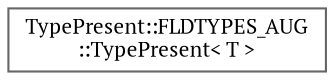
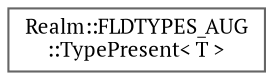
node "TypePresent::FLDTYPES_AUG ::TypePresent< T >": label "TypePresent::FLDTYPES_AUG ::TypePresent< T >" -> "Realm::FLDTYPES_AUG ::TypePresent< T >"
